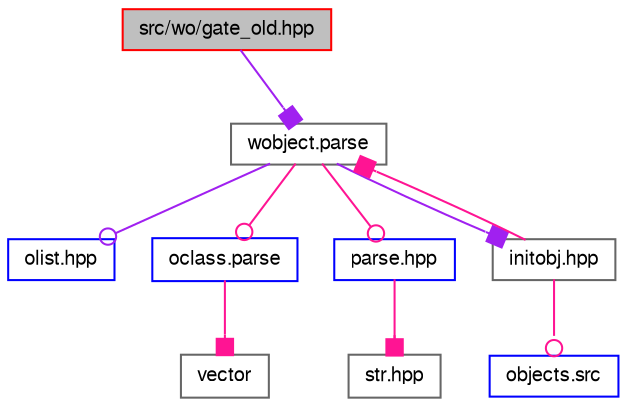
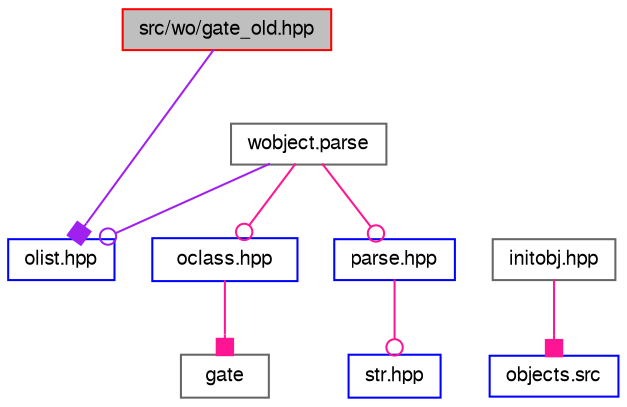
edge "src/wo/gate_old.hpp" -> "wobject.parse": now "src/wo/gate_old.hpp" -> "olist.hpp"
edge "wobject.parse" -> "initobj.hpp": removed
edge "initobj.hpp" -> "wobject.parse": removed
node "oclass.parse": label "oclass.parse" -> "oclass.hpp"
edge "initobj.hpp" -> "objects.src": arrowhead odot -> box
edge "parse.hpp" -> "str.hpp": arrowhead box -> odot
node "vector": label "vector" -> "gate"
node "str.hpp": color gray40 -> blue
